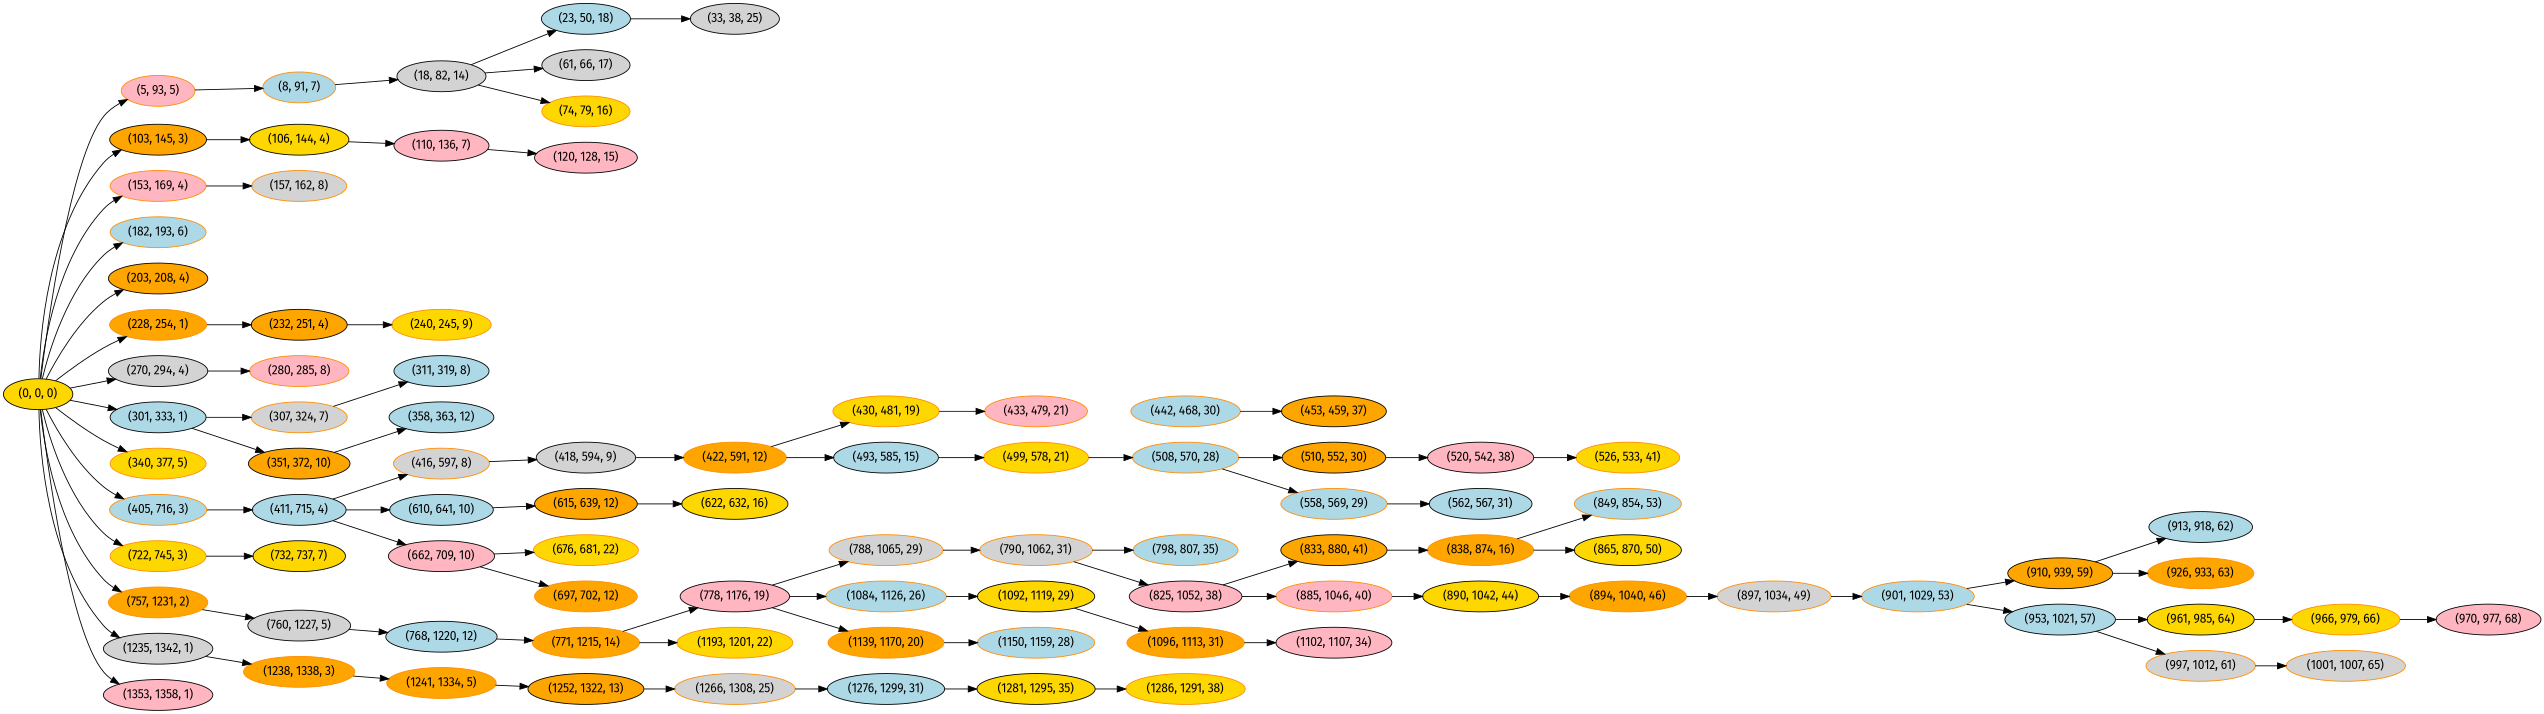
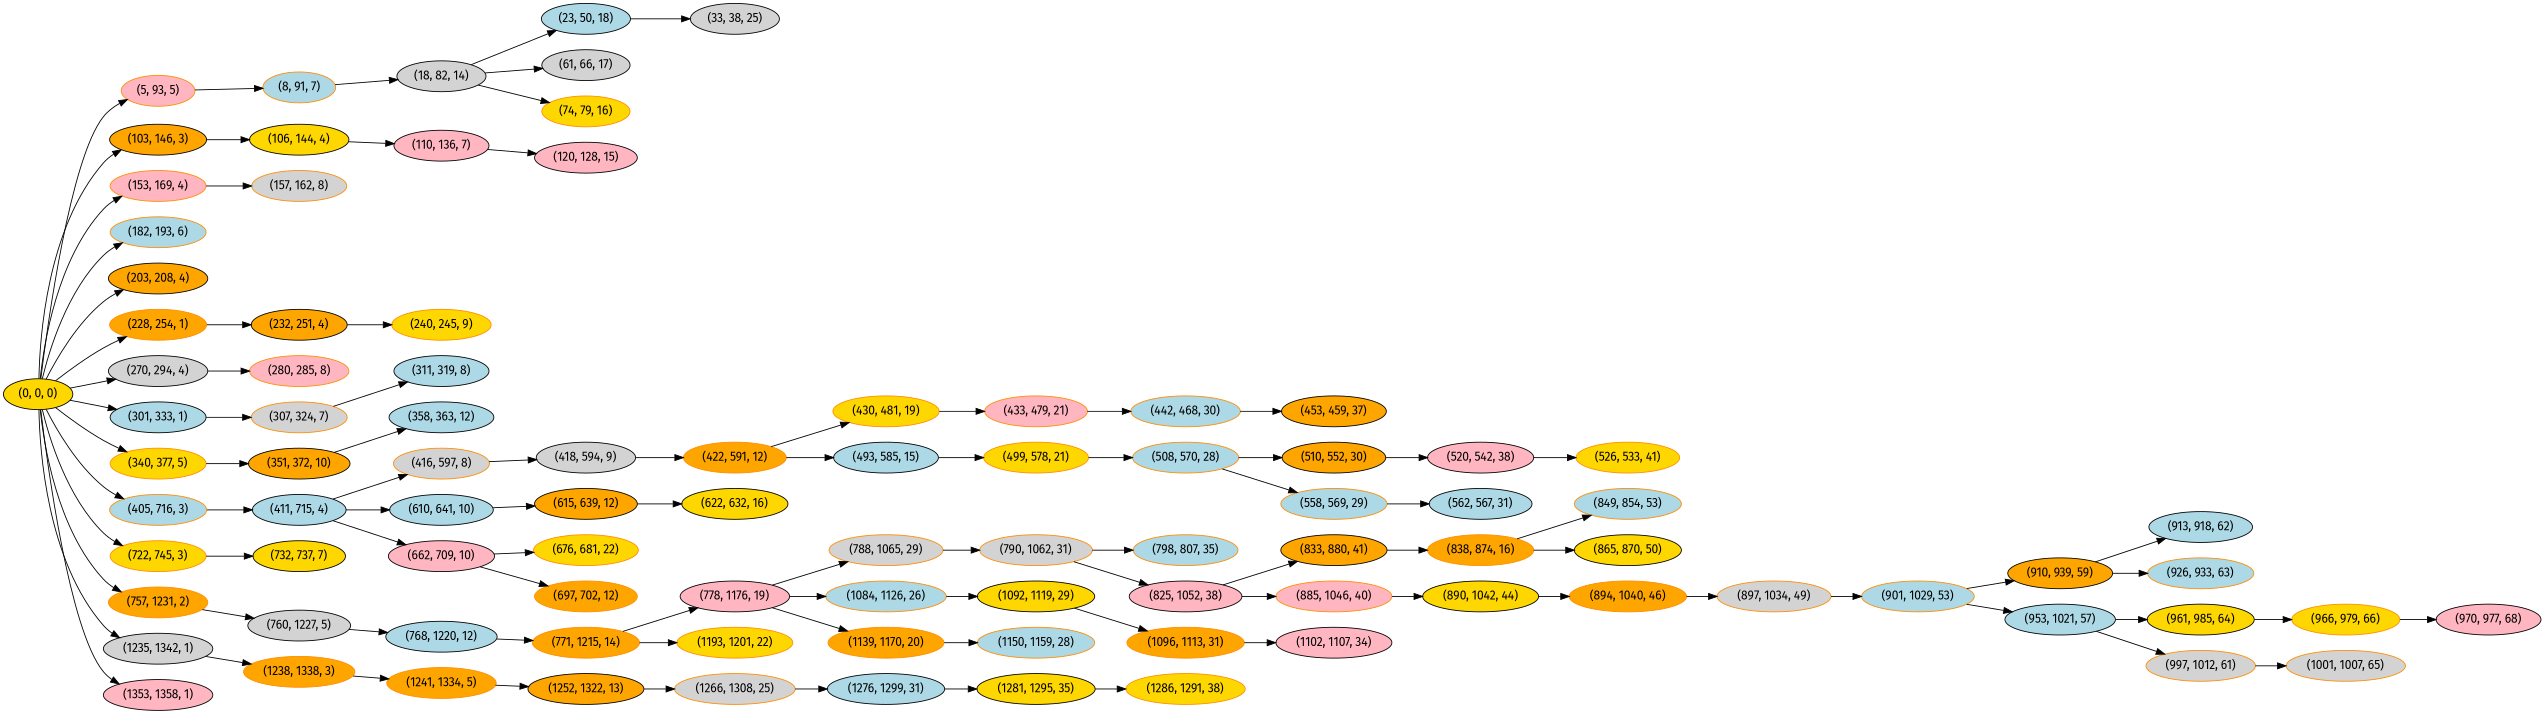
node "(103, 145, 3)": label "(103, 145, 3)" -> "(103, 146, 3)"
edge "(433, 479, 21)" -> "(442, 468, 30)": added
edge "(301, 333, 1)" -> "(351, 372, 10)": now "(340, 377, 5)" -> "(351, 372, 10)"
node "(926, 933, 63)": fillcolor orange -> lightblue
